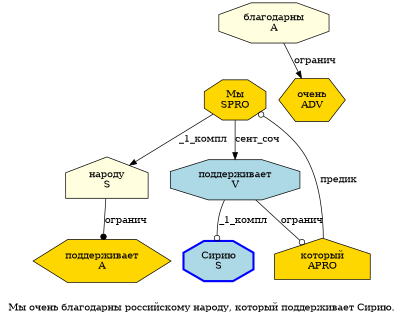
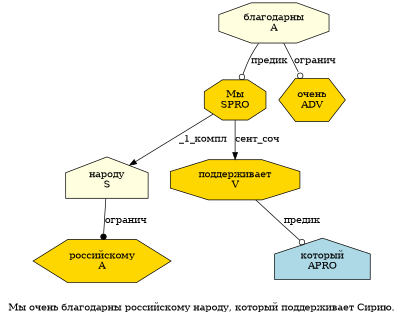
edge "благодарны A" -> "очень ADV": arrowhead normal -> odot
edge "который APRO" -> "Мы SPRO": now "благодарны A" -> "Мы SPRO"
node "поддерживает V": fillcolor lightblue -> gold
edge "поддерживает V" -> "который APRO": label "огранич" -> "предик"
node "поддерживает A": label "поддерживает A" -> "российскому A"
node "Сирию S": removed
node "который APRO": fillcolor gold -> lightblue
